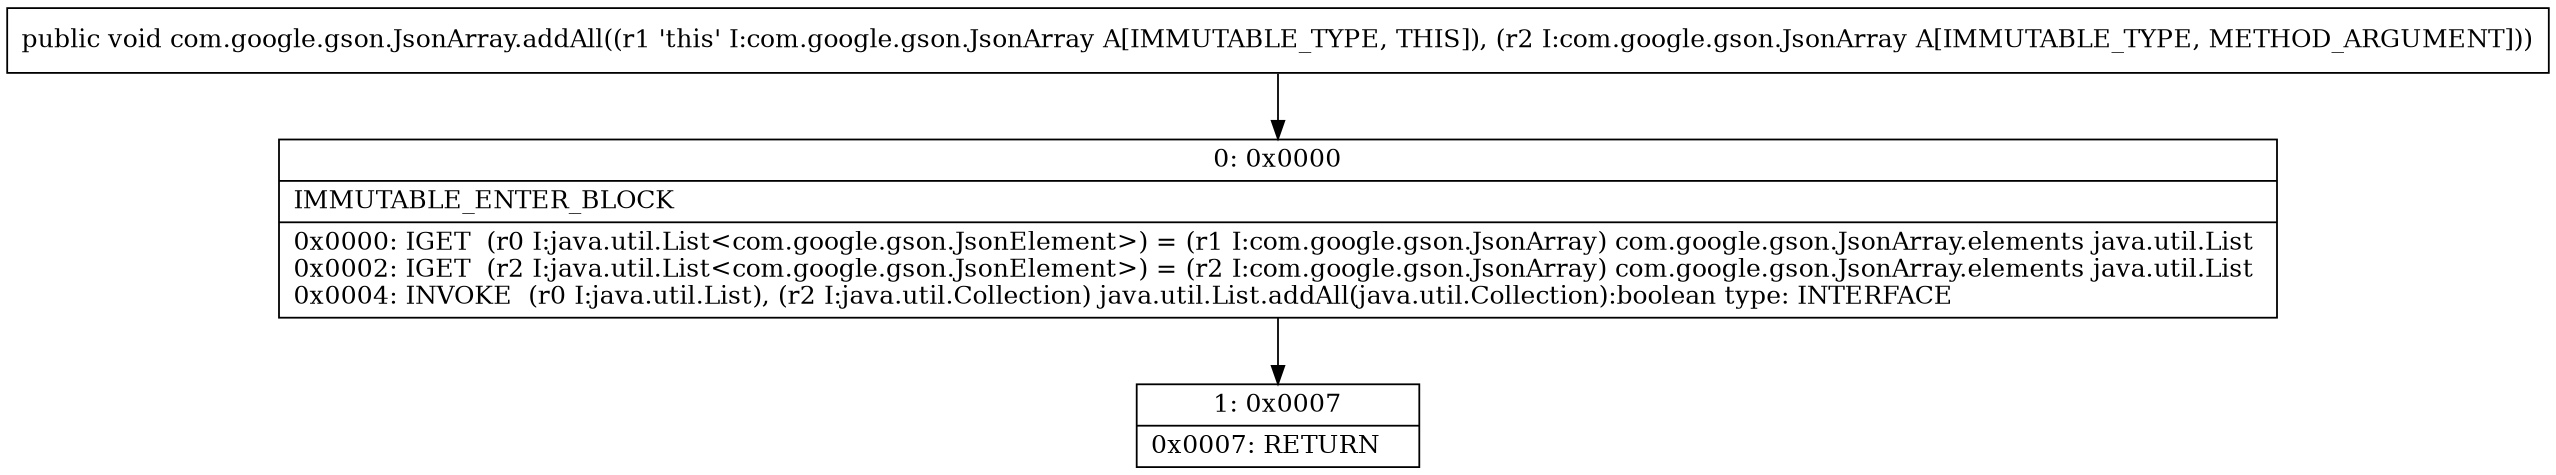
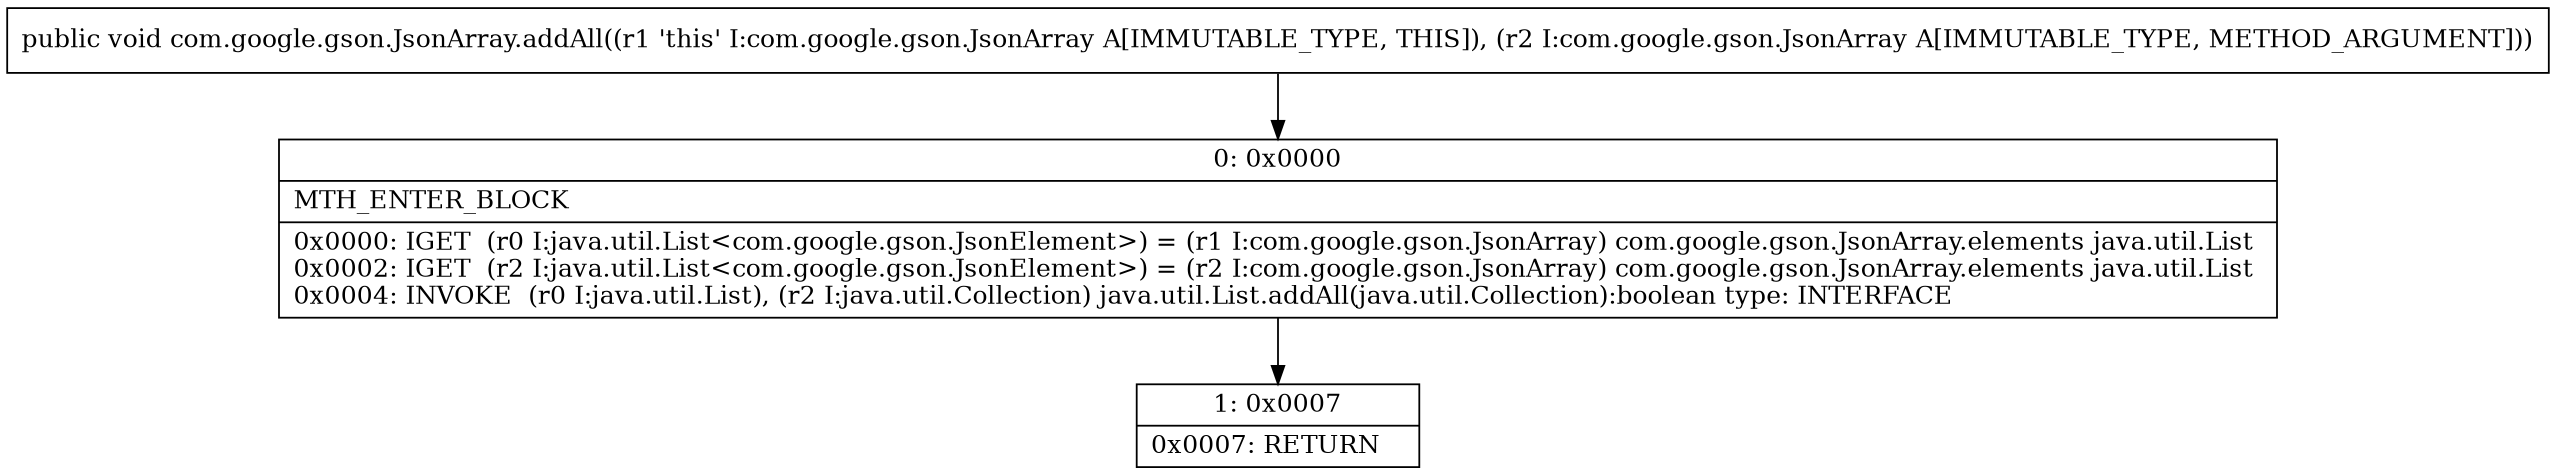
node "0: 0x0000": text "IMMUTABLE_ENTER_BLOCK" -> "MTH_ENTER_BLOCK"
